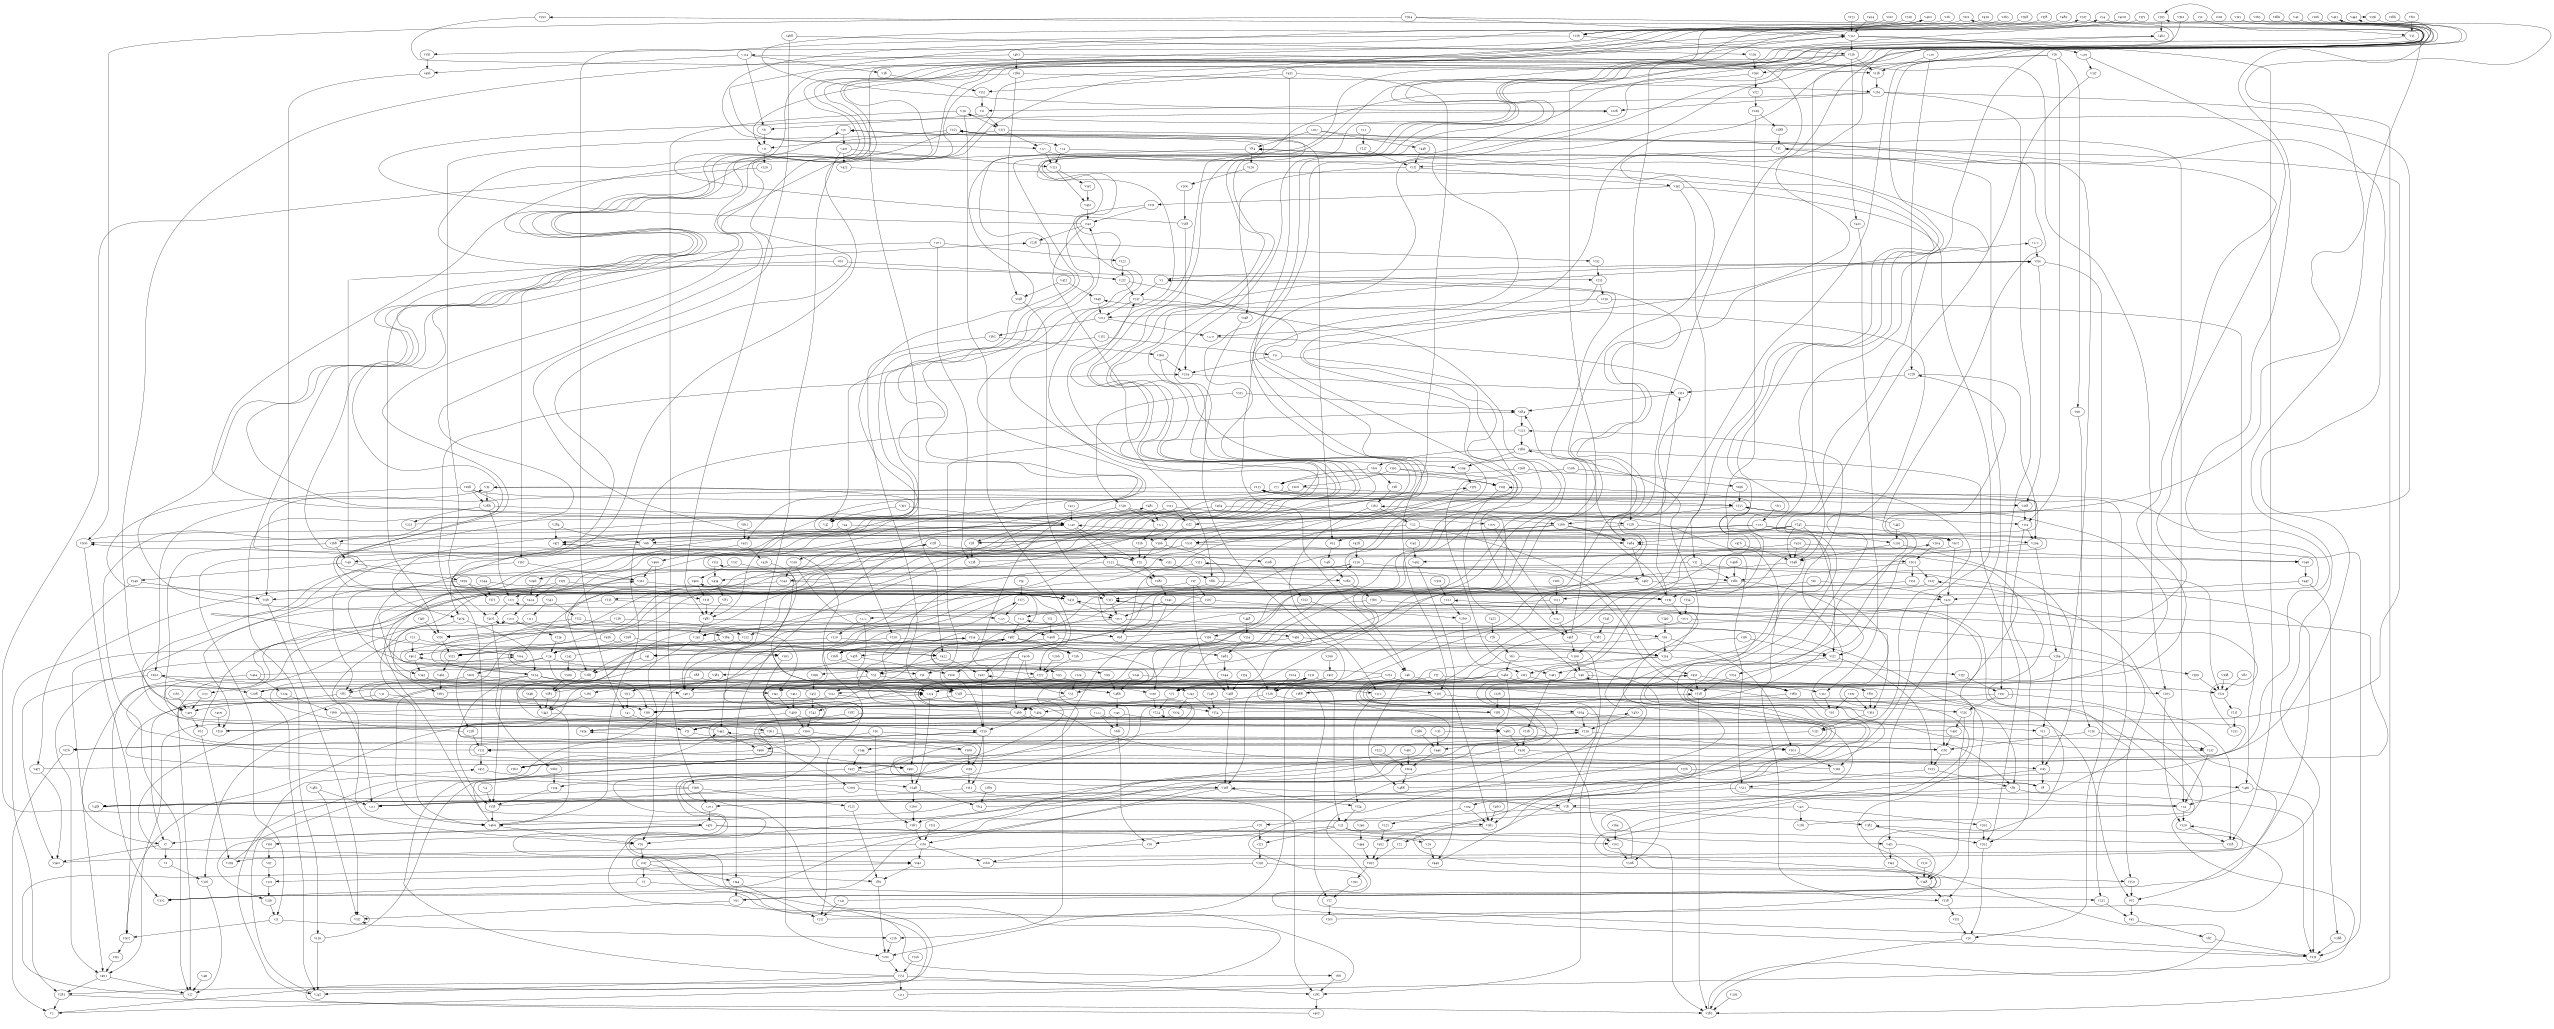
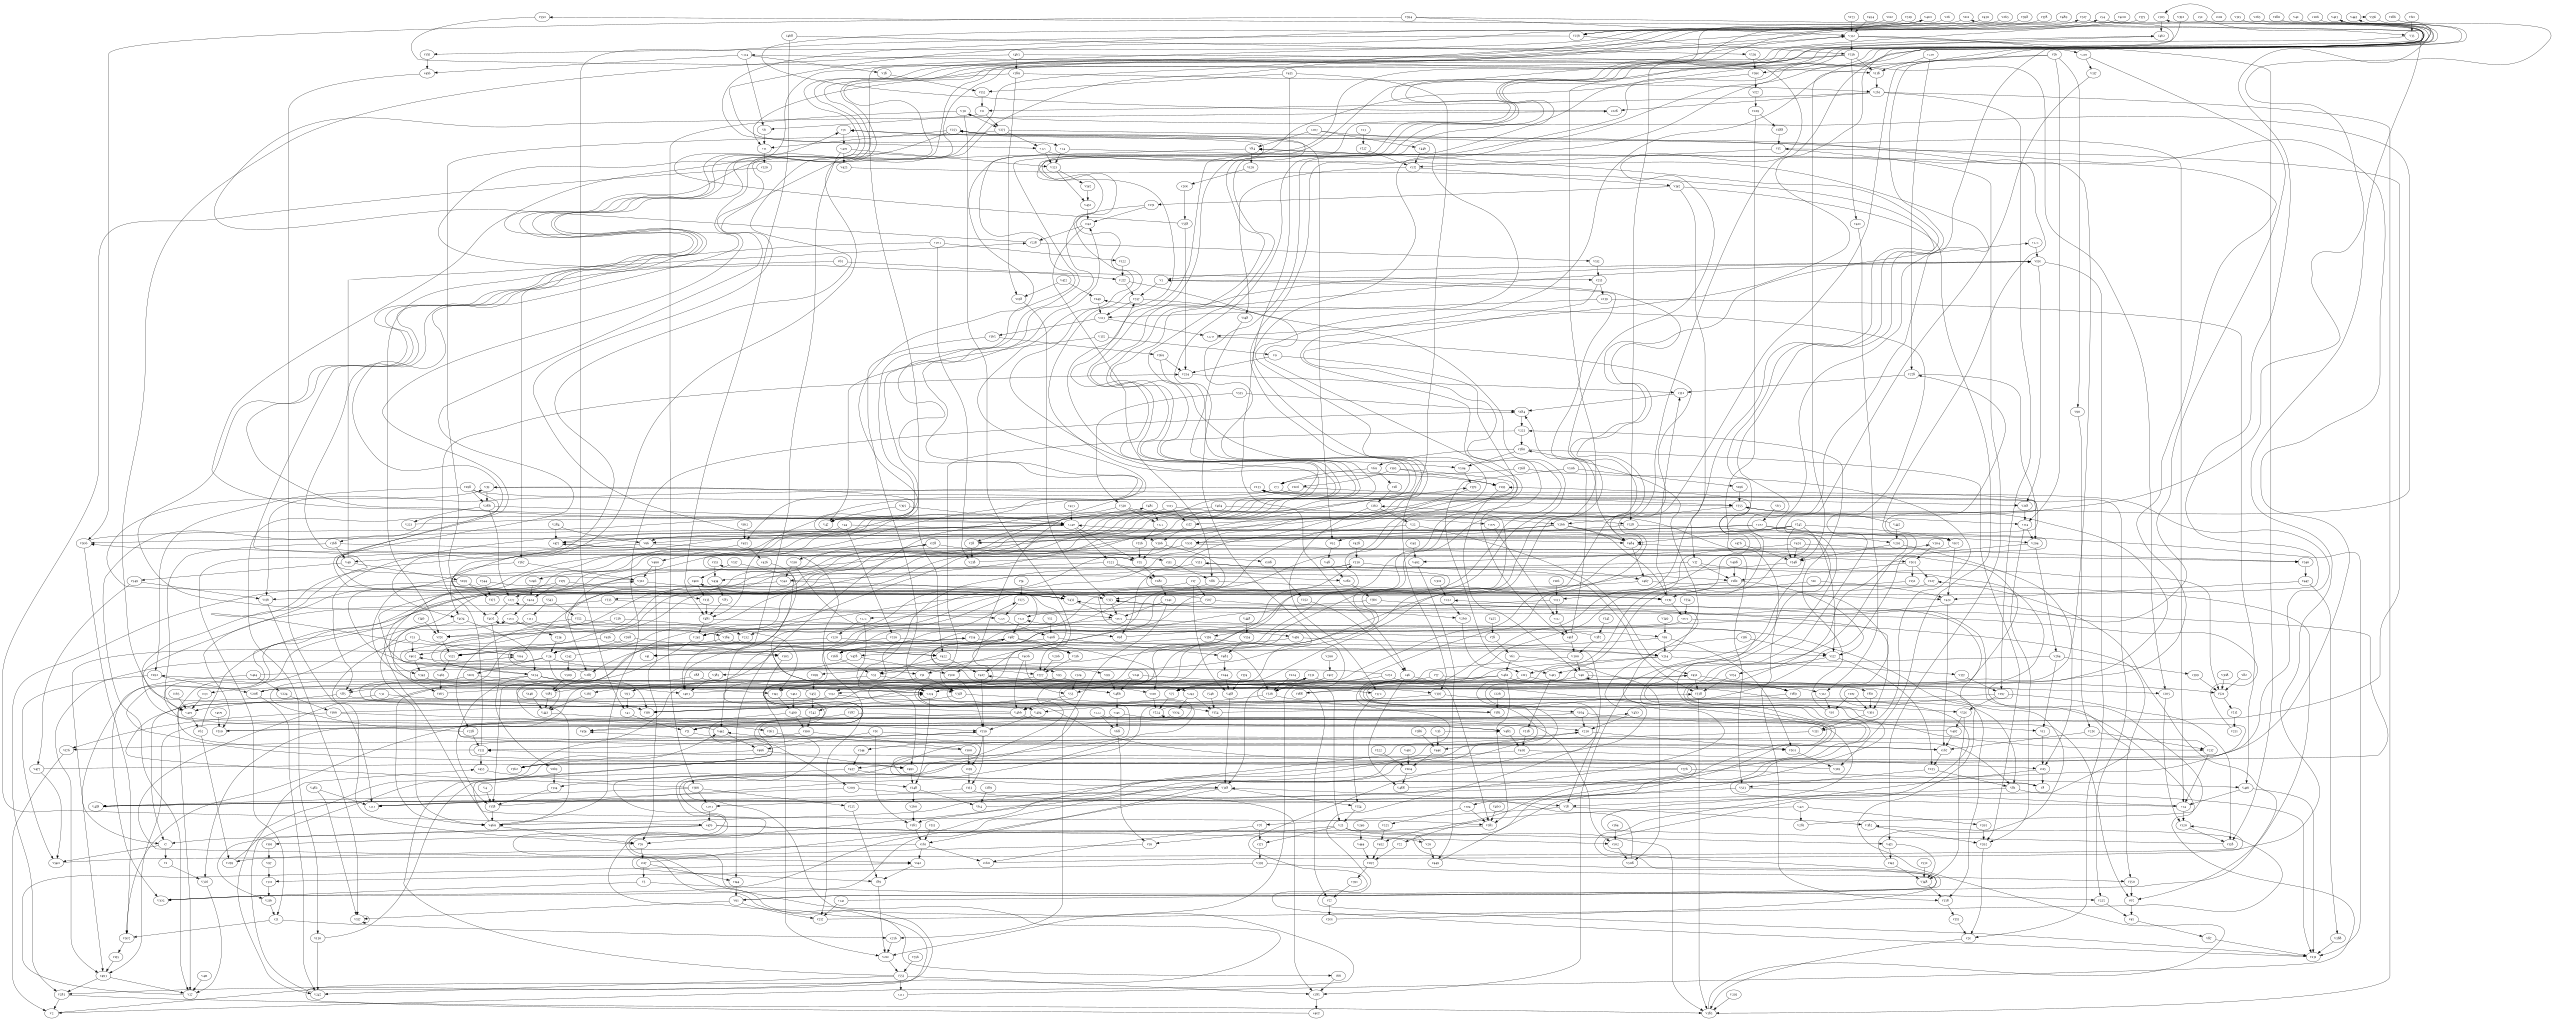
edge "v141" -> "v228": now "v528" -> "v228"
edge "v41" -> "v287": removed
edge "v363" -> "v176": now "v166" -> "v176"
edge "v144" -> "v257": now "v91" -> "v257"
